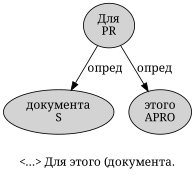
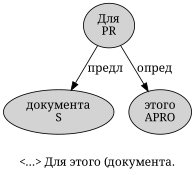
edge "Для PR" -> "документа S": label "опред" -> "предл"
